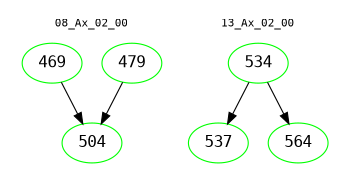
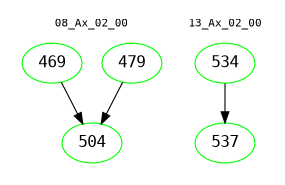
node "564": removed
